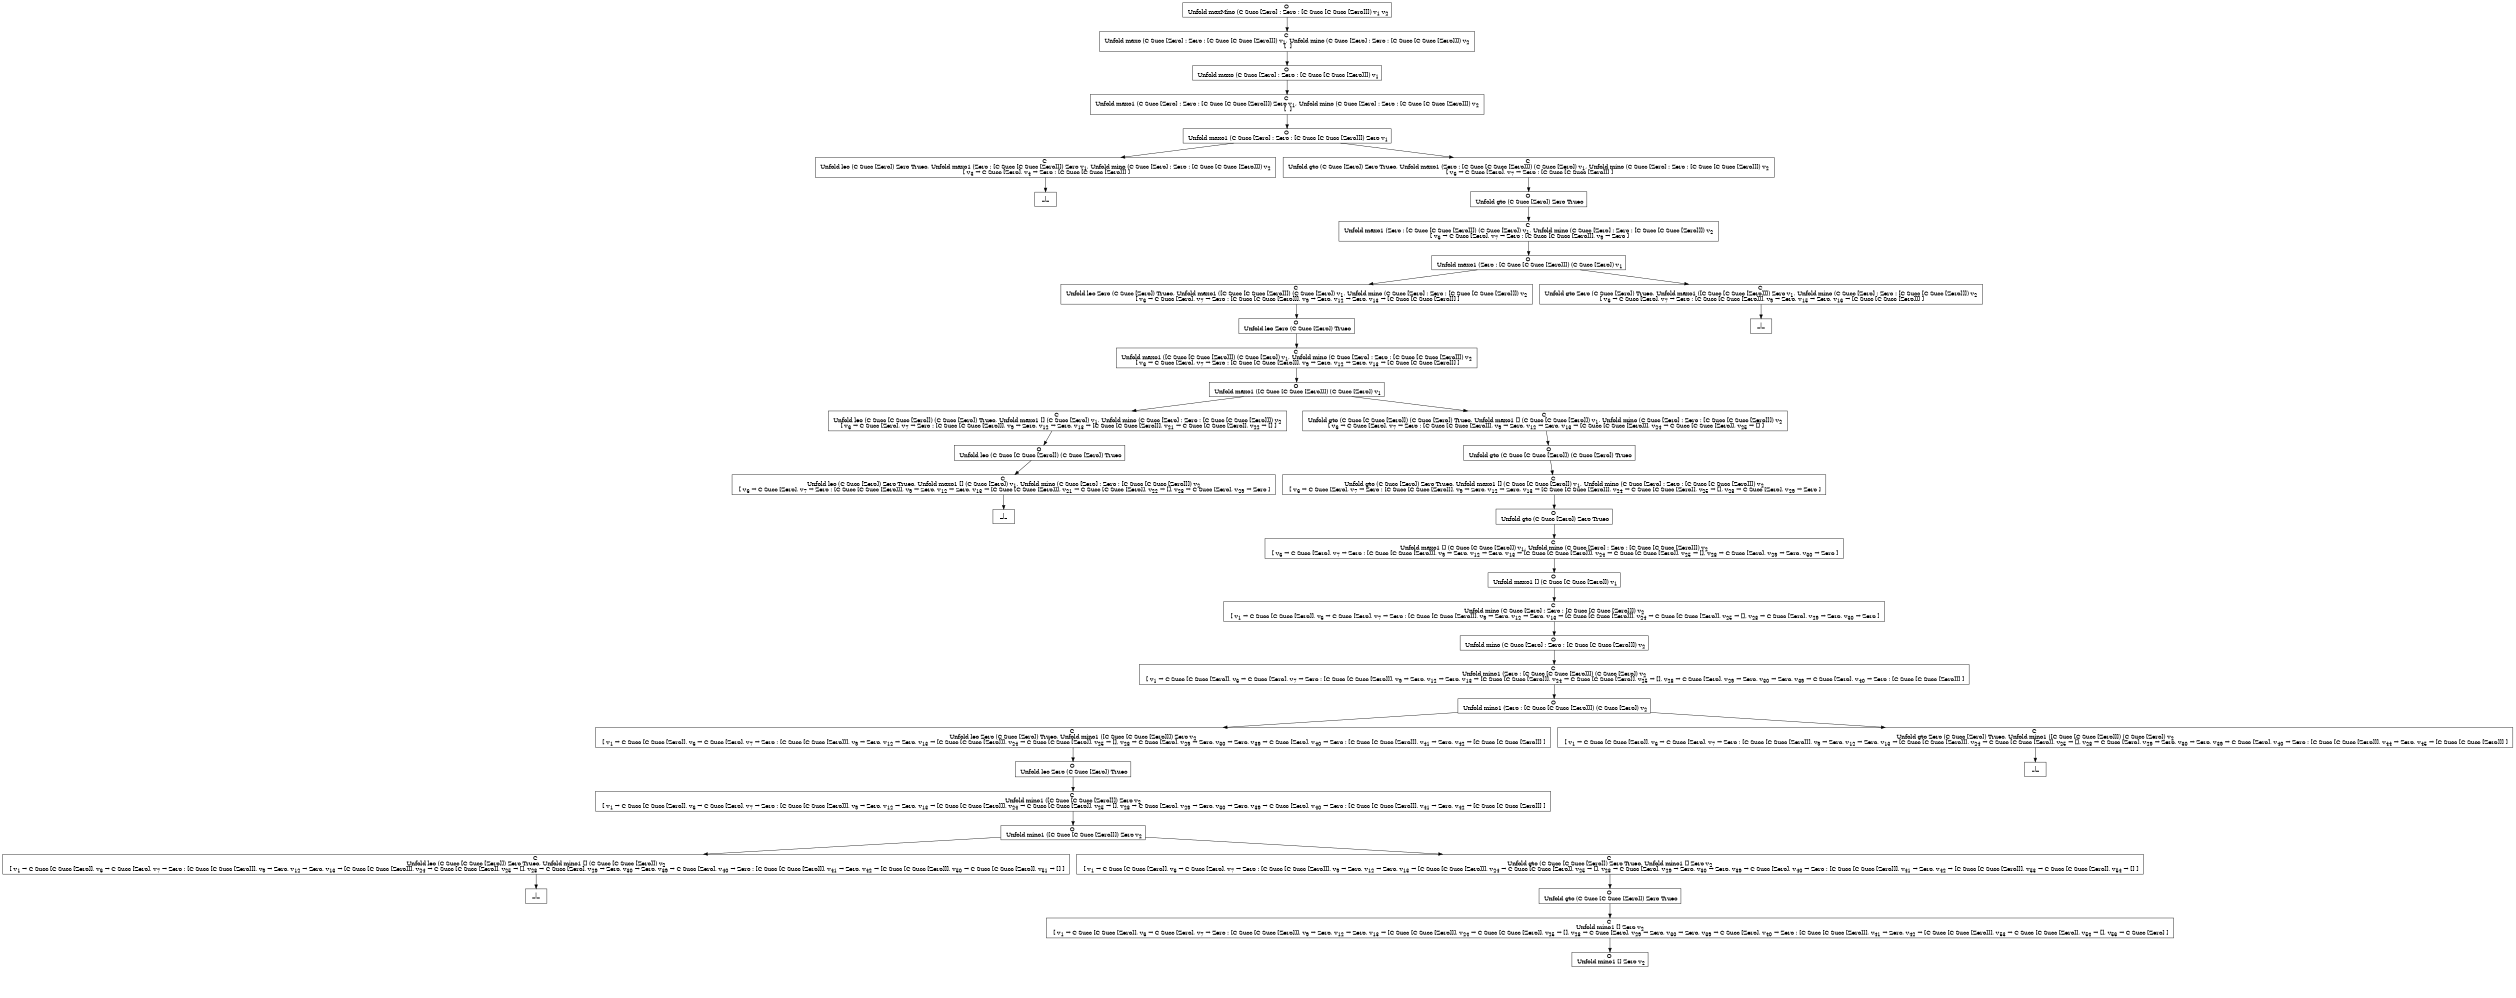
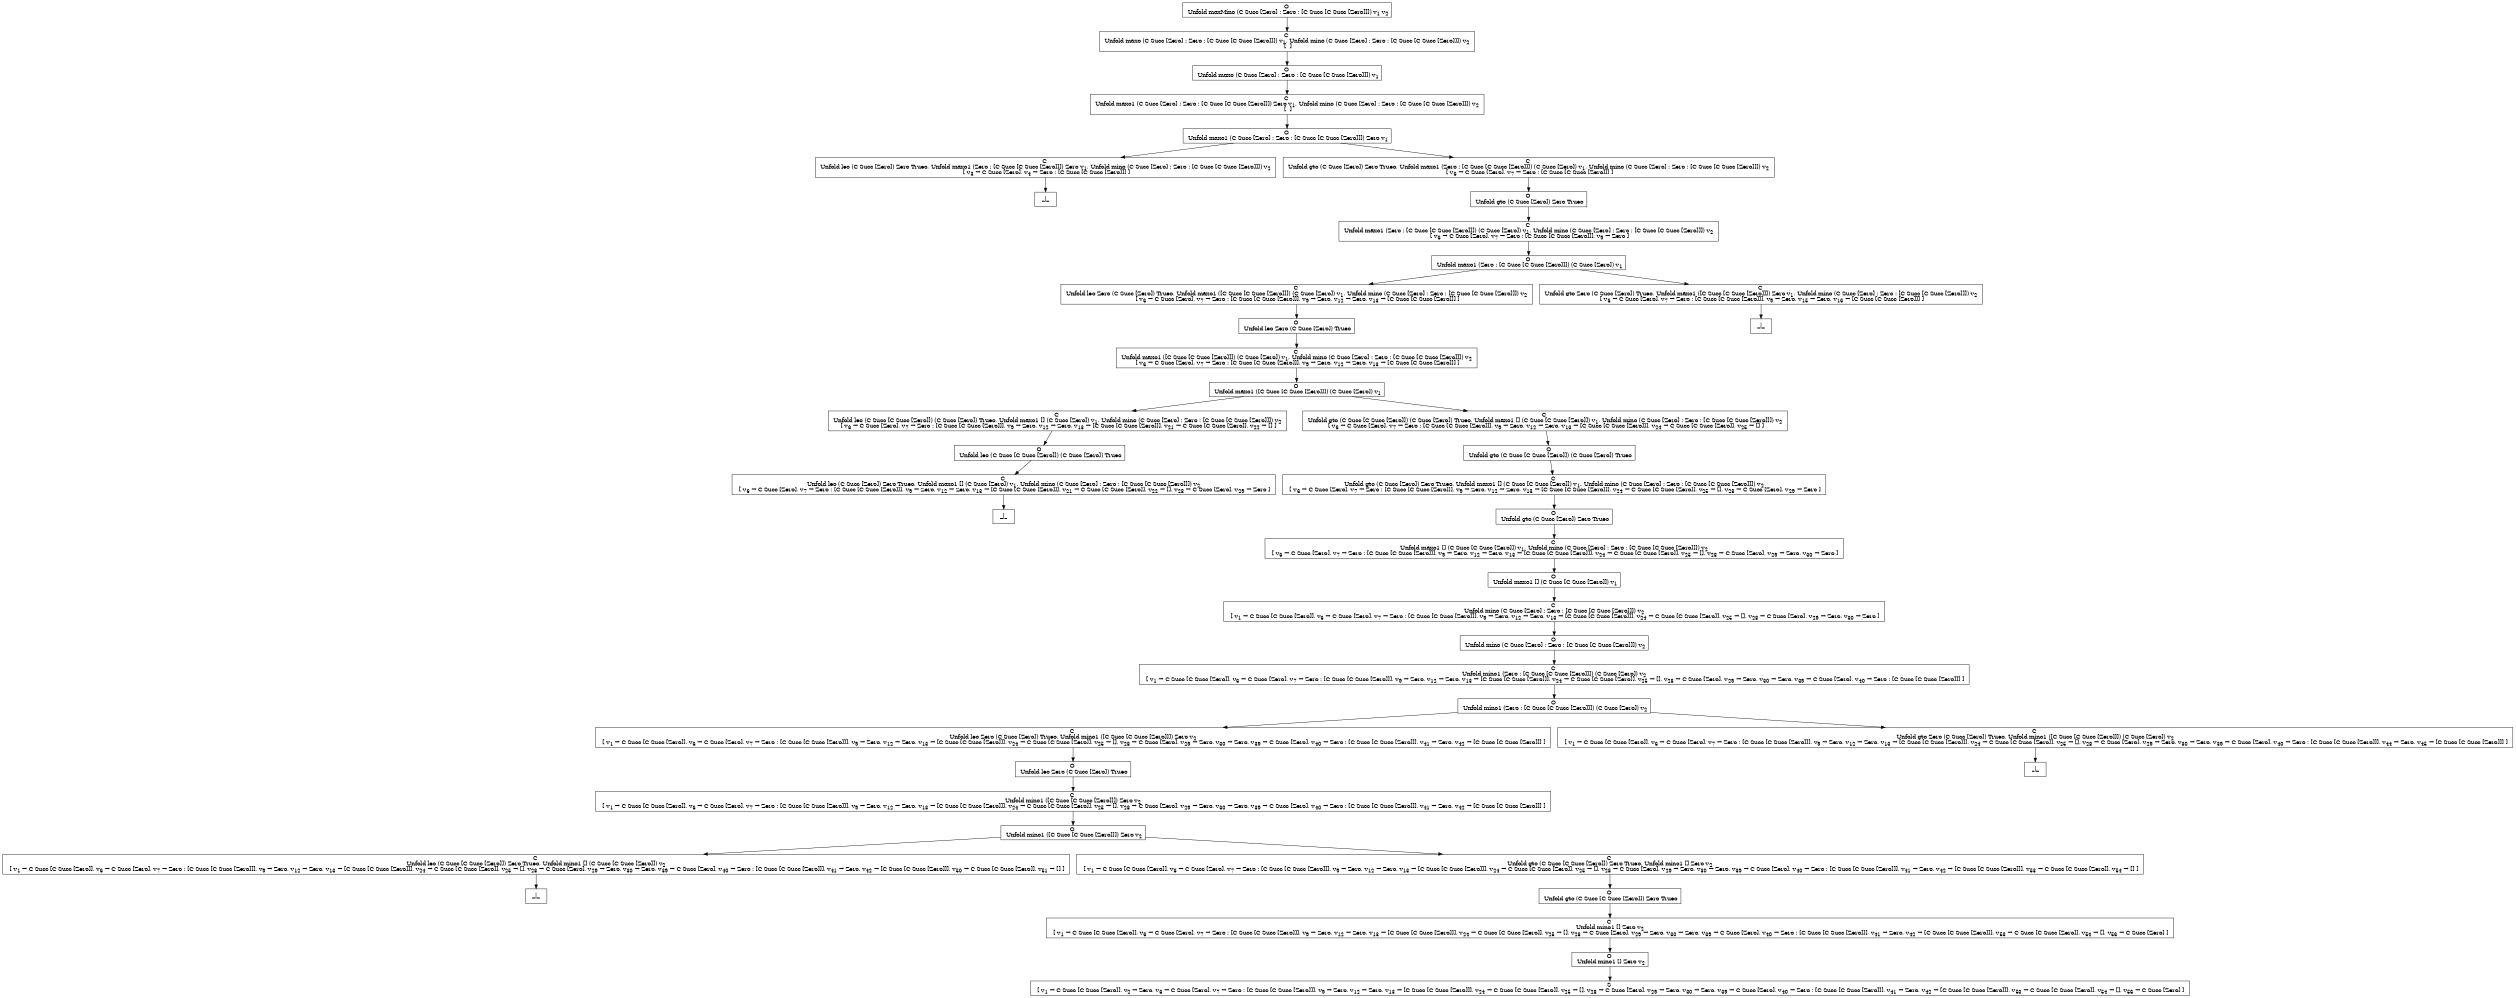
node "S": added
